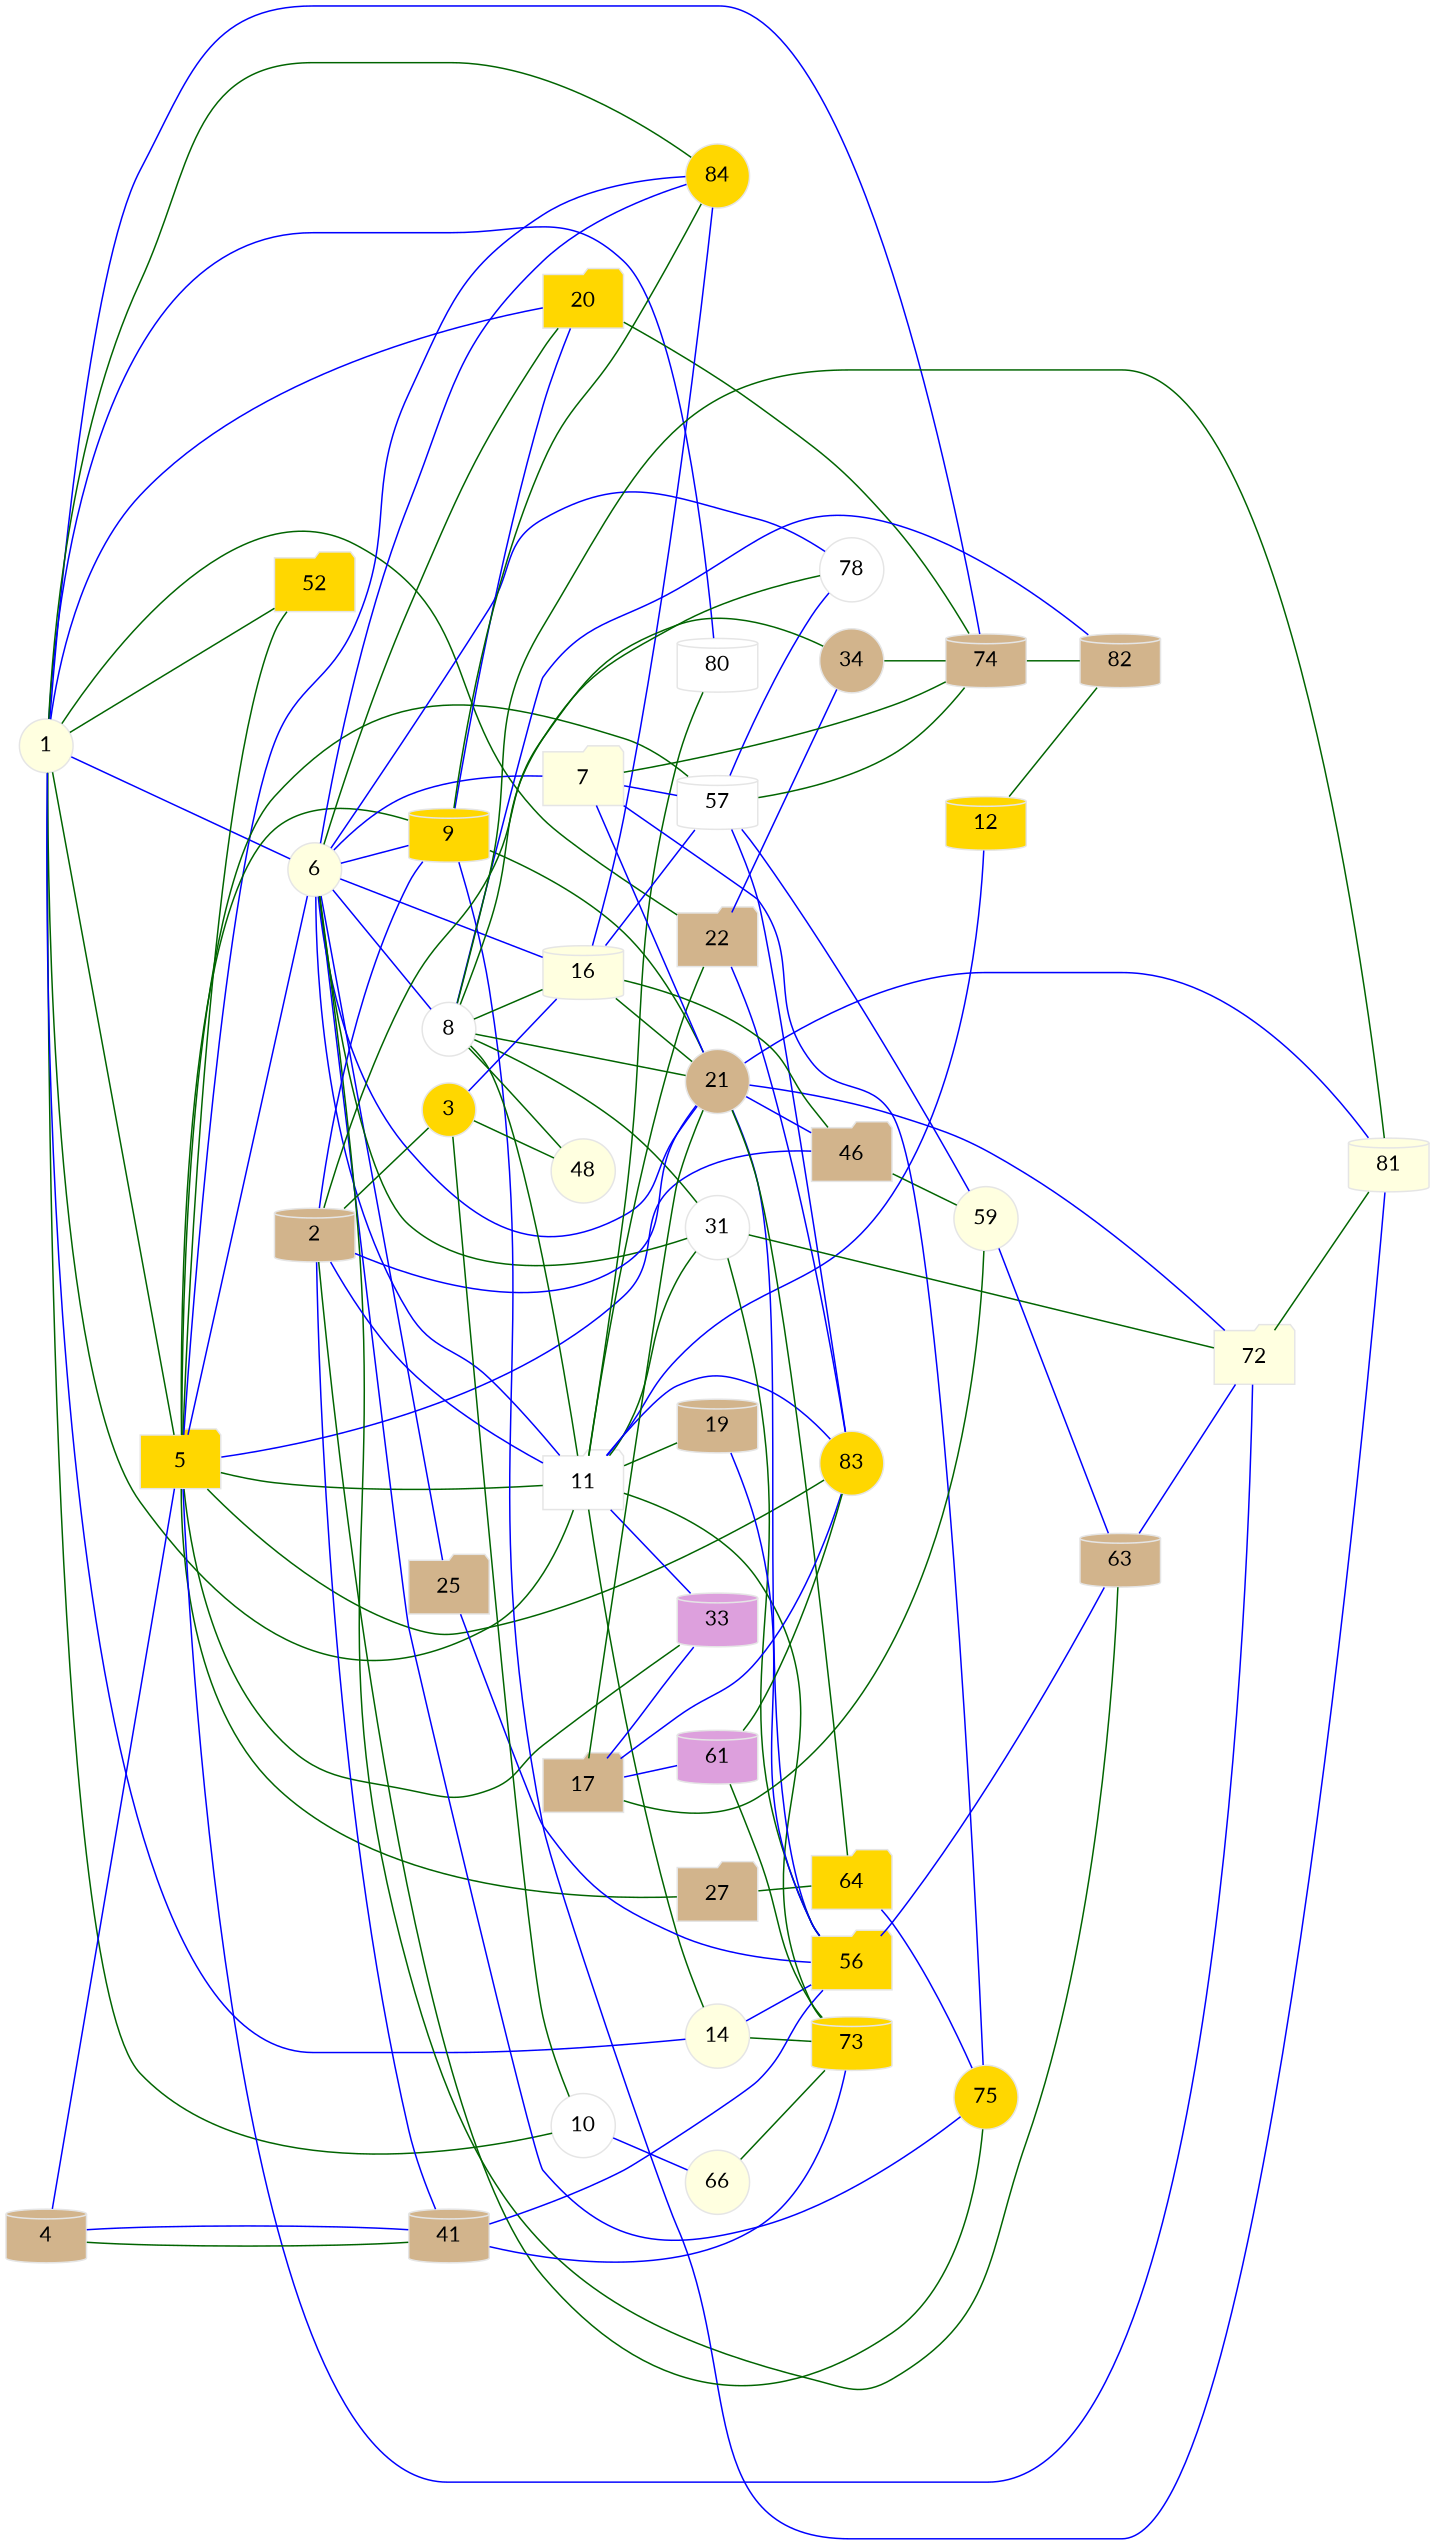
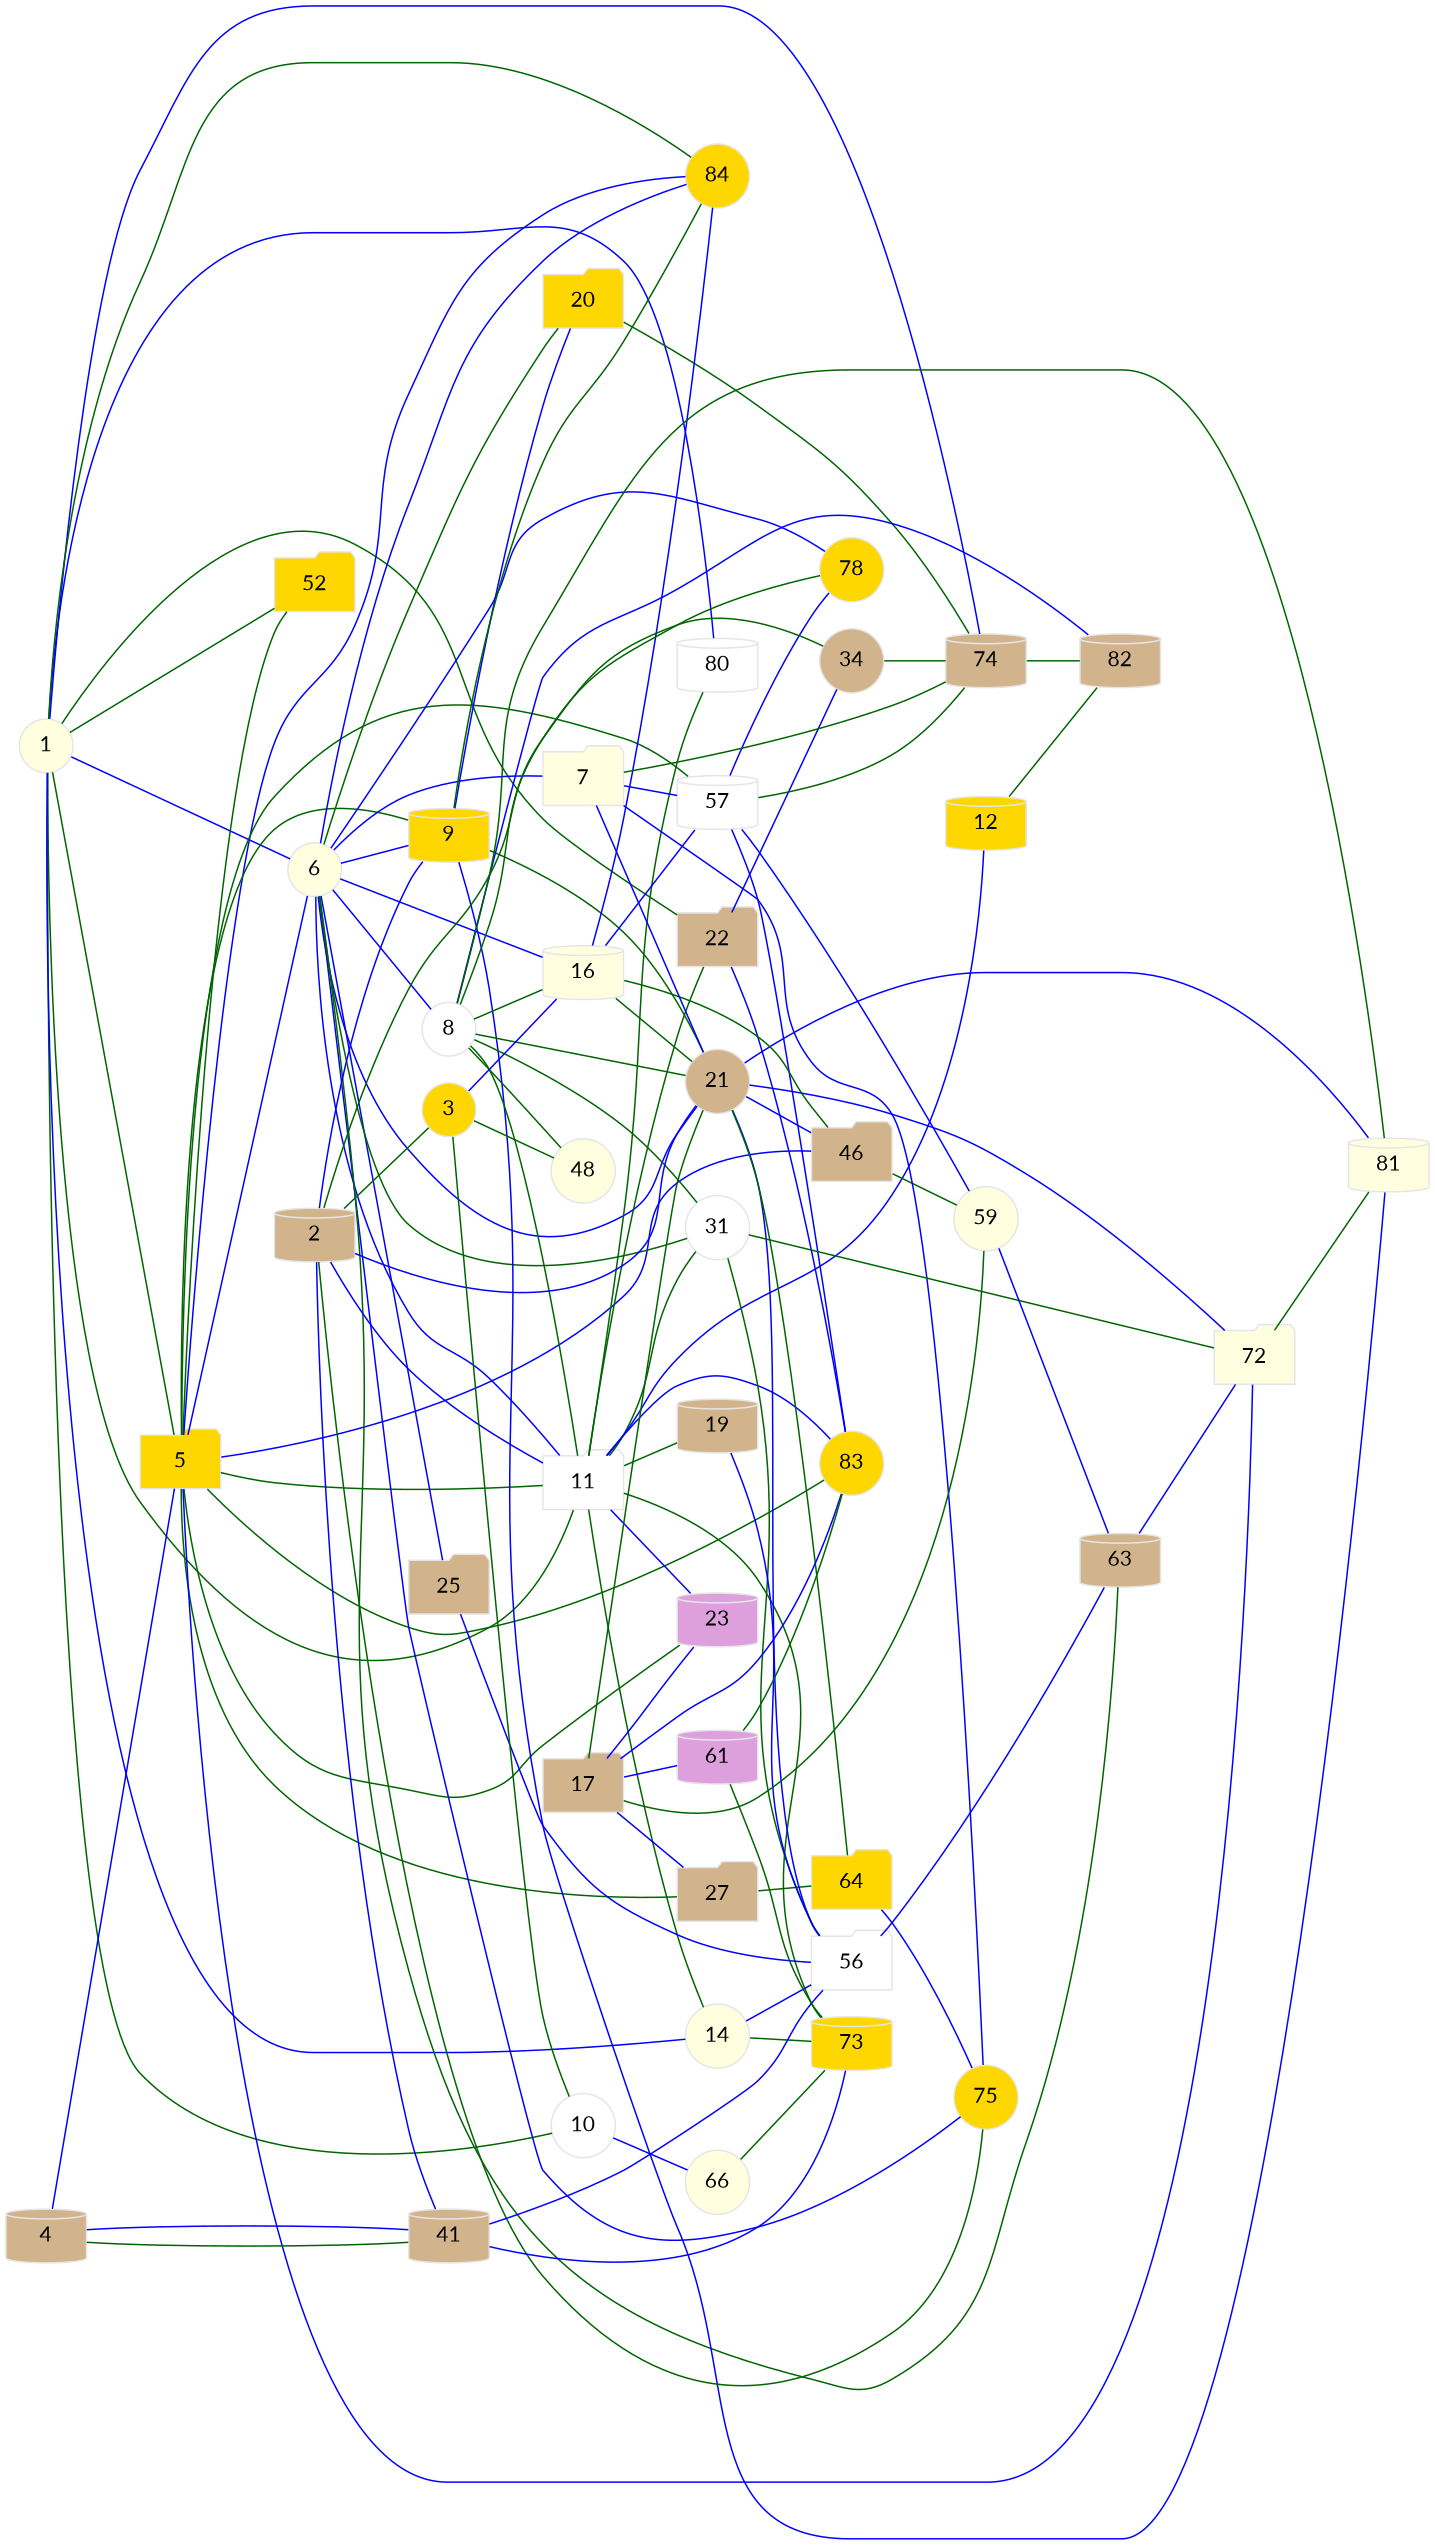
edge "20" -- "1": removed
node "78": fillcolor white -> gold
node "33": label "33" -> "23"
edge "17" -- "27": added
node "56": fillcolor gold -> white
